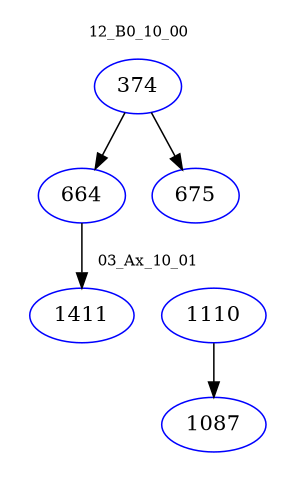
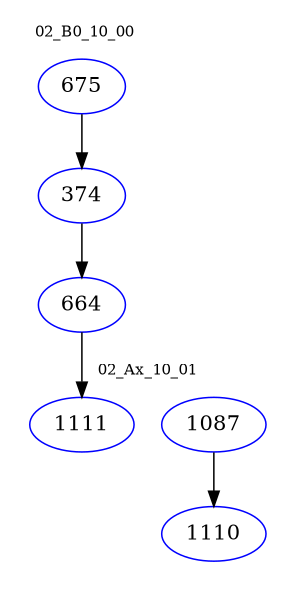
cluster "12_B0_10_00": label "12_B0_10_00" -> "02_B0_10_00"
edge "374" -> "675": reversed
cluster "03_Ax_10_01": label "03_Ax_10_01" -> "02_Ax_10_01"
node "1411": label "1411" -> "1111"
edge "1110" -> "1087": reversed
